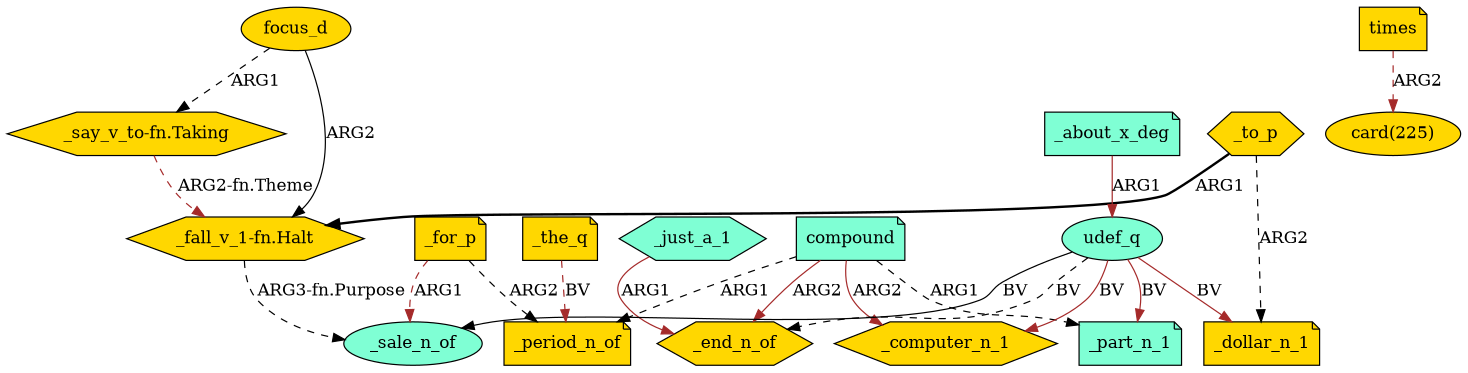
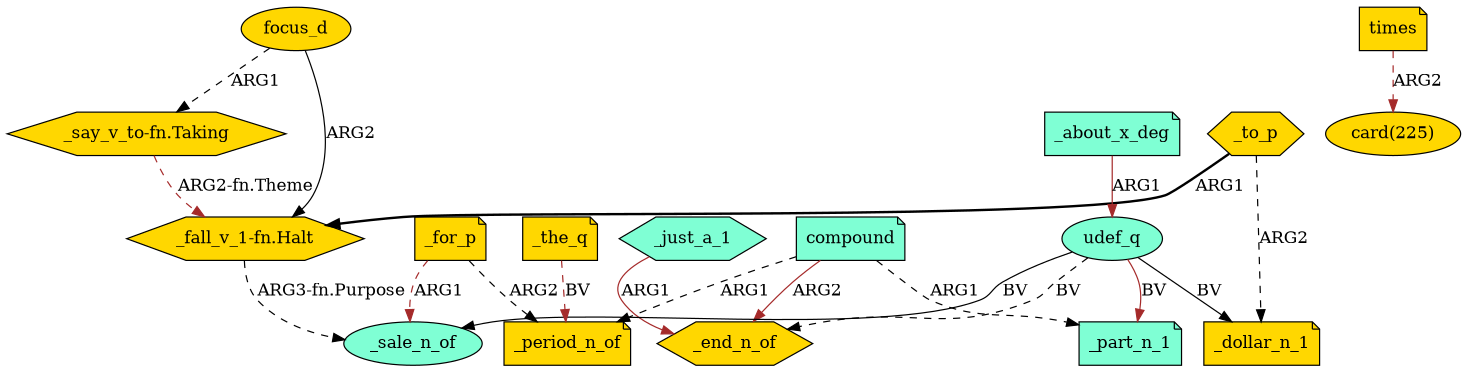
edge "udef_q" -> "_dollar_n_1": color brown -> black
node "_computer_n_1": removed
